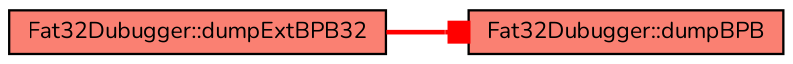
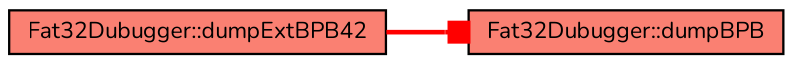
node "Fat32Dubugger::dumpExtBPB32": label "Fat32Dubugger::dumpExtBPB32" -> "Fat32Dubugger::dumpExtBPB42"
